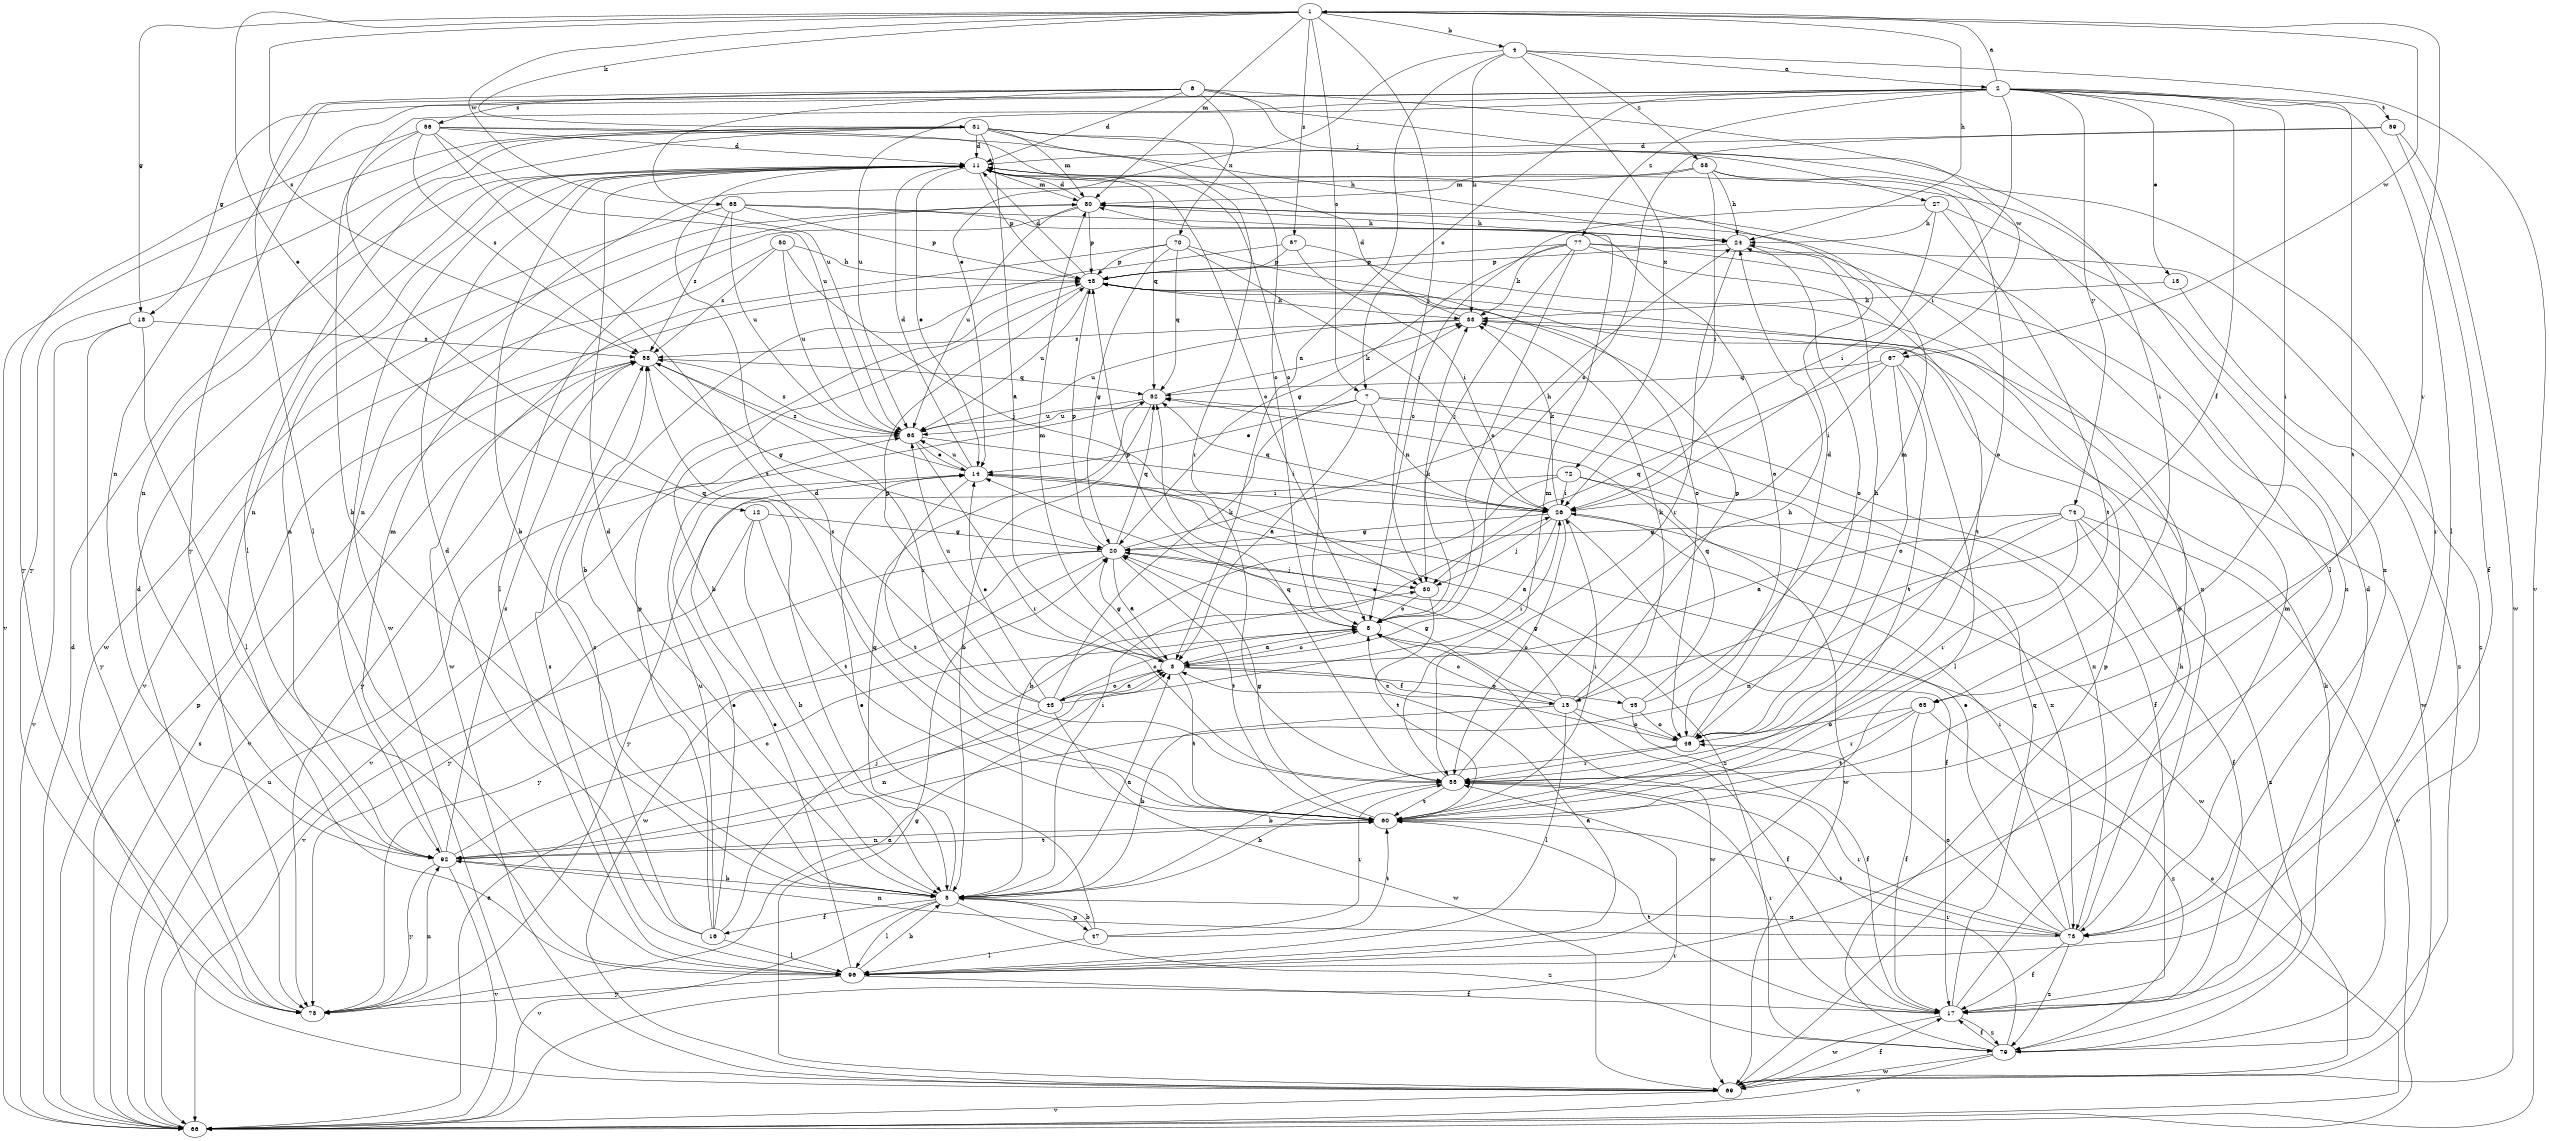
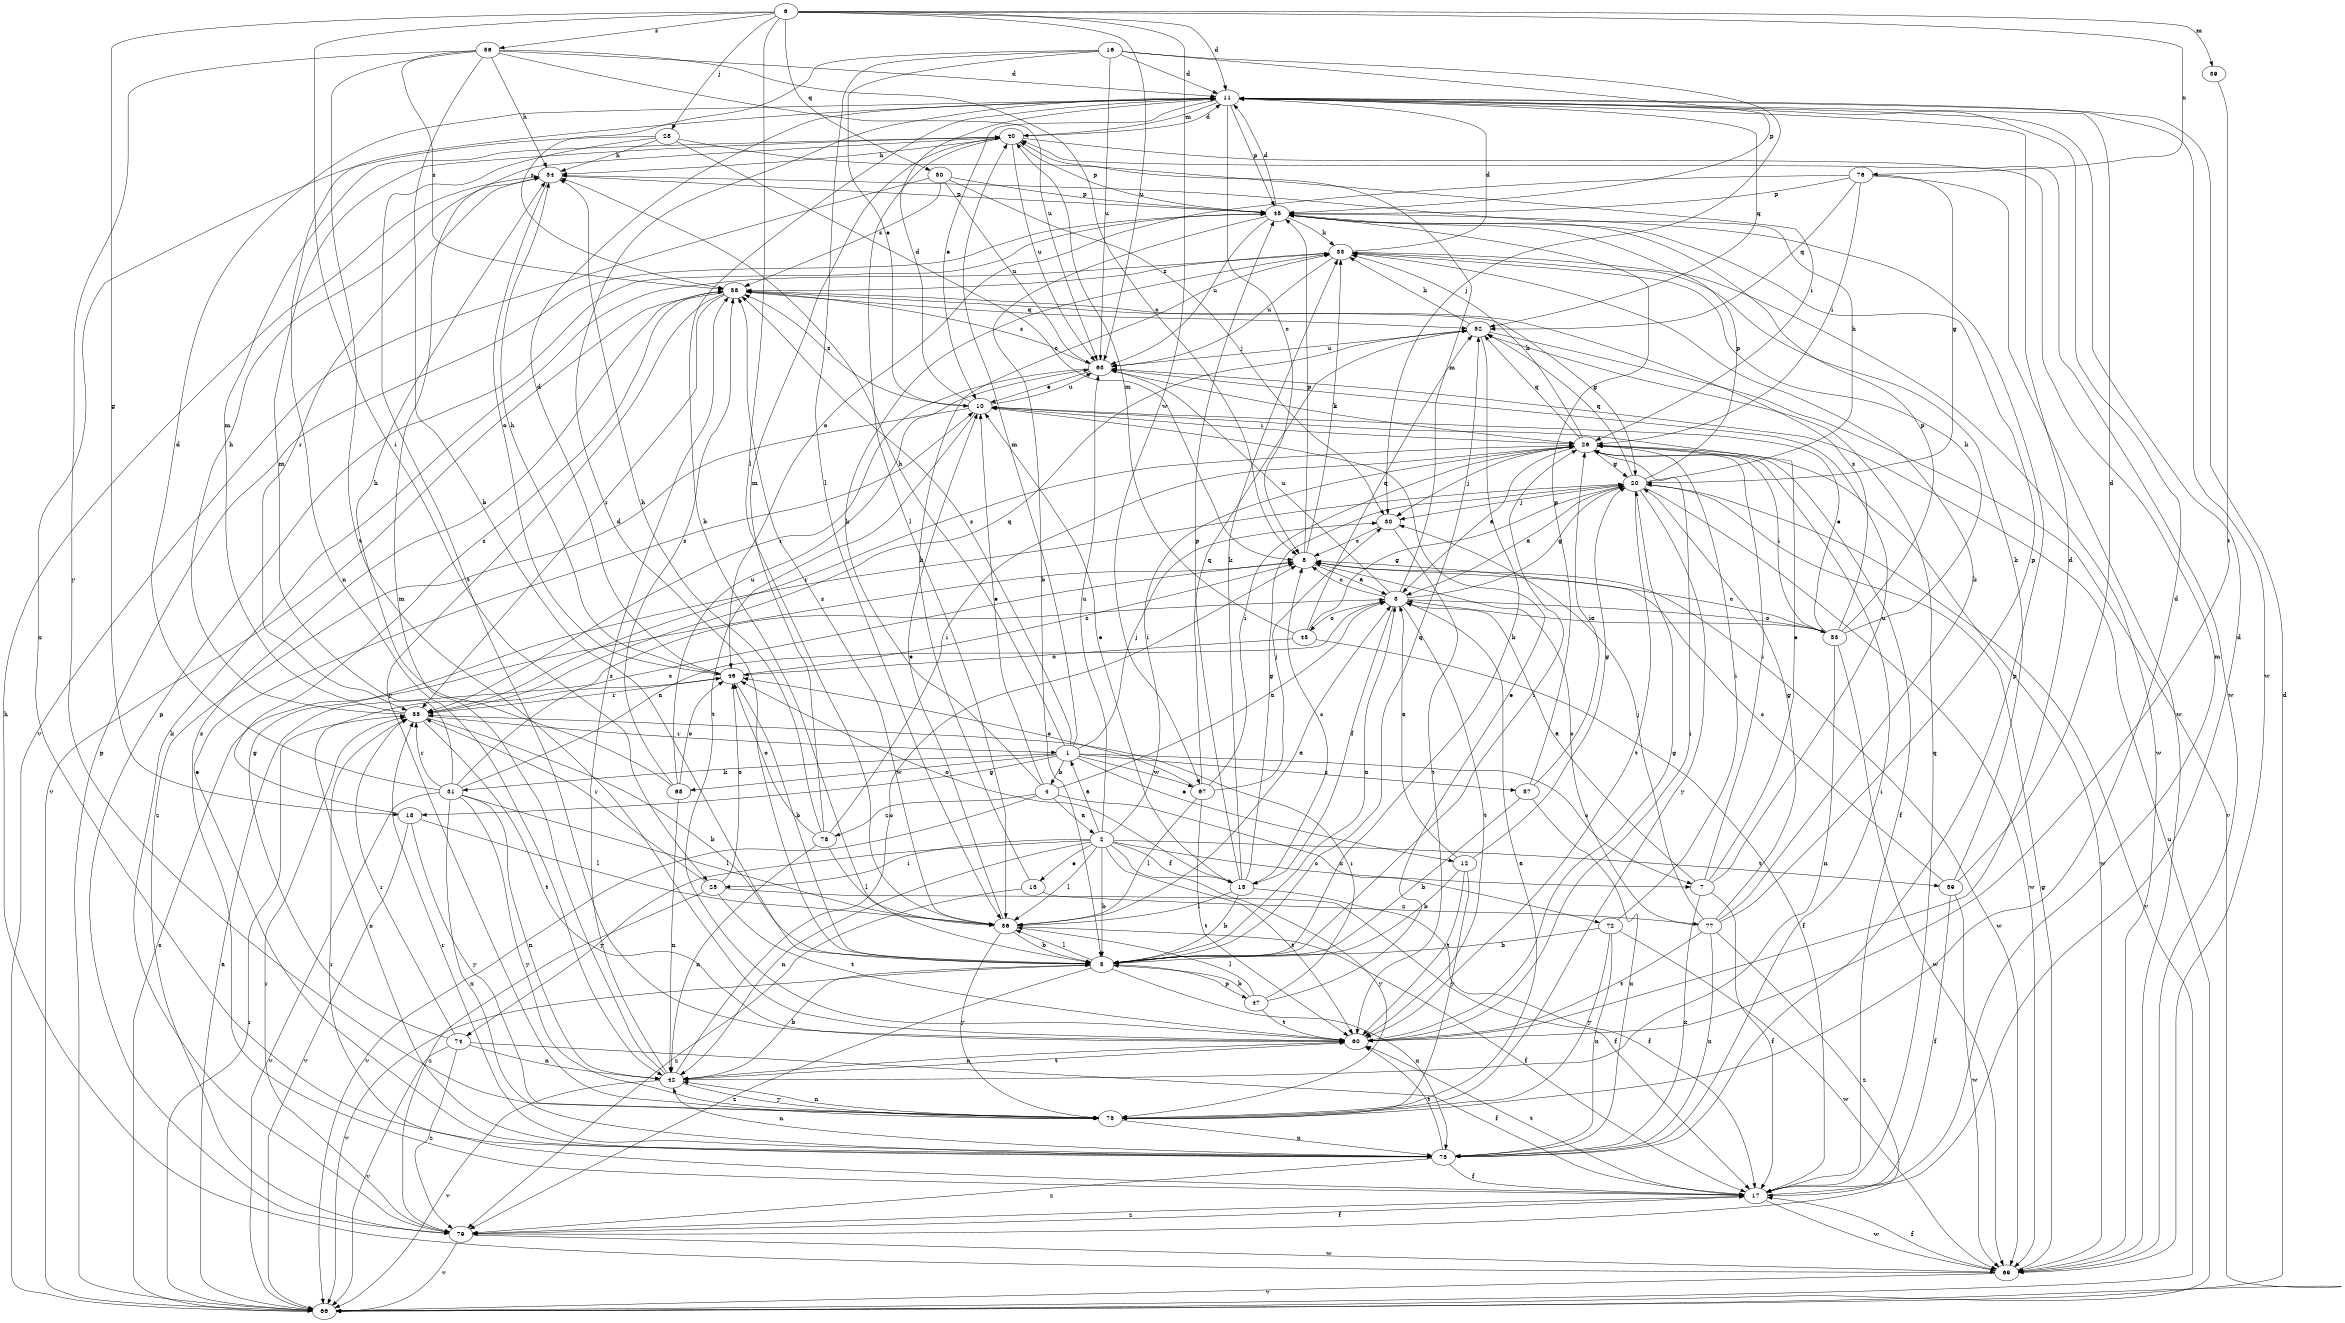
node "39": added
edge "2" -> "77": now "13" -> "77"
edge "6" -> "50": added, label "q"
node "38": label "38" -> "78"
node "80": label "80" -> "40"
node "27": label "27" -> "28"
edge "1" -> "55": reversed
node "70": label "70" -> "76"
node "24": label "24" -> "34"
edge "68" -> "48": removed, label "p"
edge "50" -> "48": label "h" -> "p"
edge "59" -> "33": added, label "k"
edge "7" -> "26": label "n" -> "i"
node "14": label "14" -> "10"
edge "67" -> "30": label "q" -> "j"
edge "2" -> "5": label "q" -> "b"
edge "31" -> "73": label "r" -> "x"
edge "74" -> "3": now "12" -> "3"
edge "26" -> "55": label "c" -> "r"
edge "66" -> "58": now "17" -> "58"
node "43": label "43" -> "53"
node "65": label "65" -> "25"
node "92": label "92" -> "42"
edge "5" -> "16": removed, label "f"
node "96": label "96" -> "36"
edge "75" -> "73": added, label "x"
